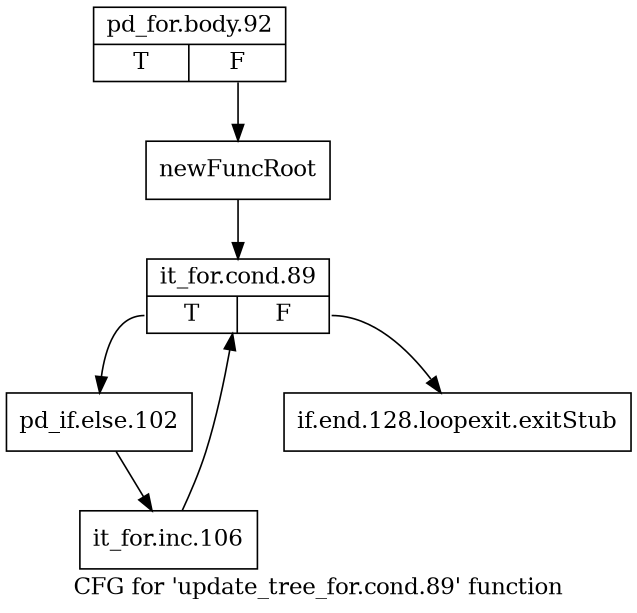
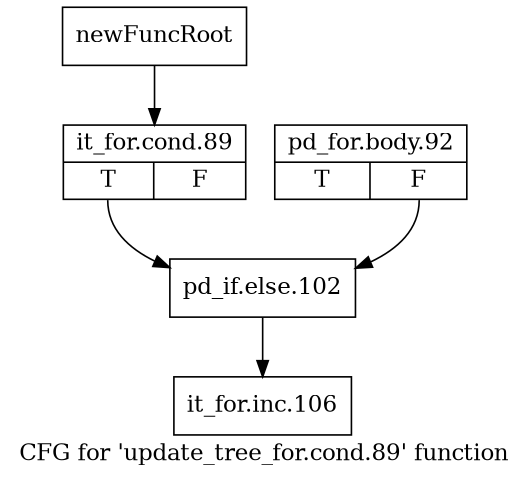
edge "pd_for.body.92" -> "newFuncRoot": now "pd_for.body.92" -> "pd_if.else.102"
node "if.end.128.loopexit.exitStub": removed
edge "it_for.inc.106" -> "it_for.cond.89": removed
